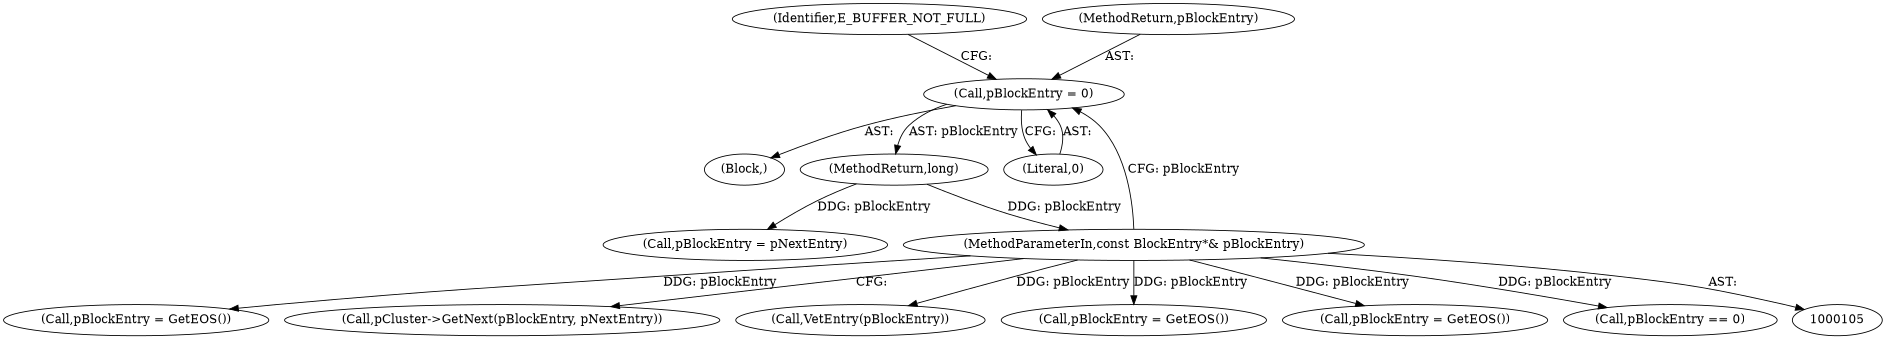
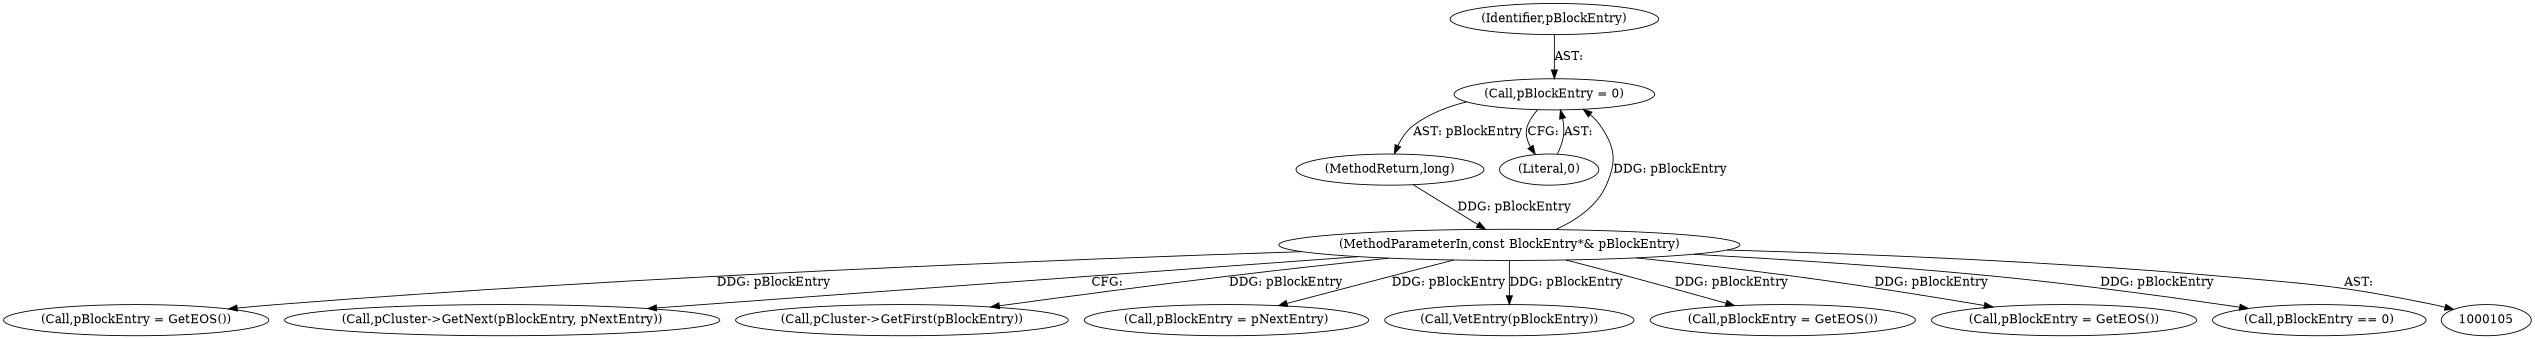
node "(Identifier,E_BUFFER_NOT_FULL)": removed
node "(MethodReturn,pBlockEntry)": label "(MethodReturn,pBlockEntry)" -> "(Identifier,pBlockEntry)"
node "(Block,)": removed
edge "(MethodParameterIn,const BlockEntry*& pBlockEntry)" -> "(Call,pBlockEntry = 0)": label "CFG: pBlockEntry" -> "DDG: pBlockEntry"
edge "(MethodReturn,long)" -> "(Call,pBlockEntry = pNextEntry)": now "(MethodParameterIn,const BlockEntry*& pBlockEntry)" -> "(Call,pBlockEntry = pNextEntry)"
node "(Call,pCluster->GetFirst(pBlockEntry))": added
